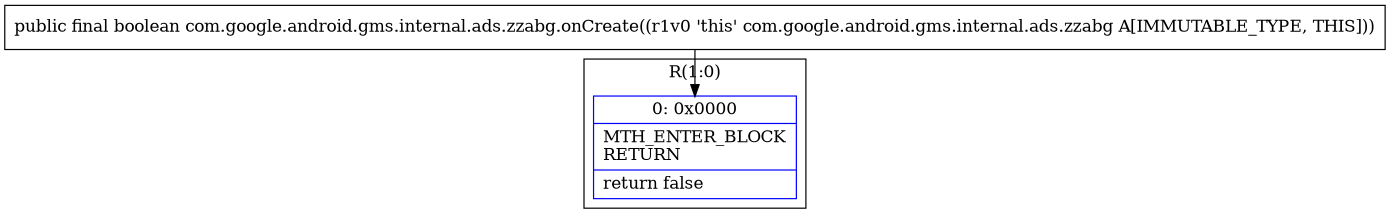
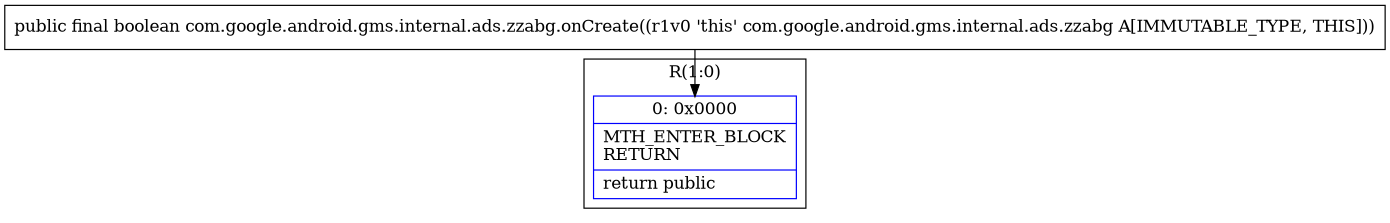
node "0: 0x0000": text "return false" -> "return public"
